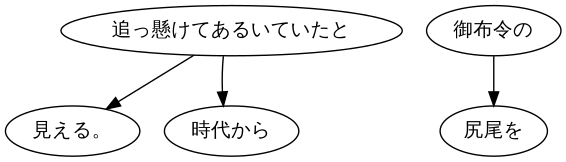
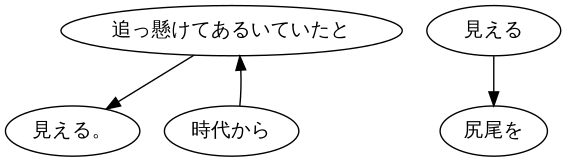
node "御布令の": label "御布令の" -> "見える"
edge "追っ懸けてあるいていたと" -> "時代から": reversed
